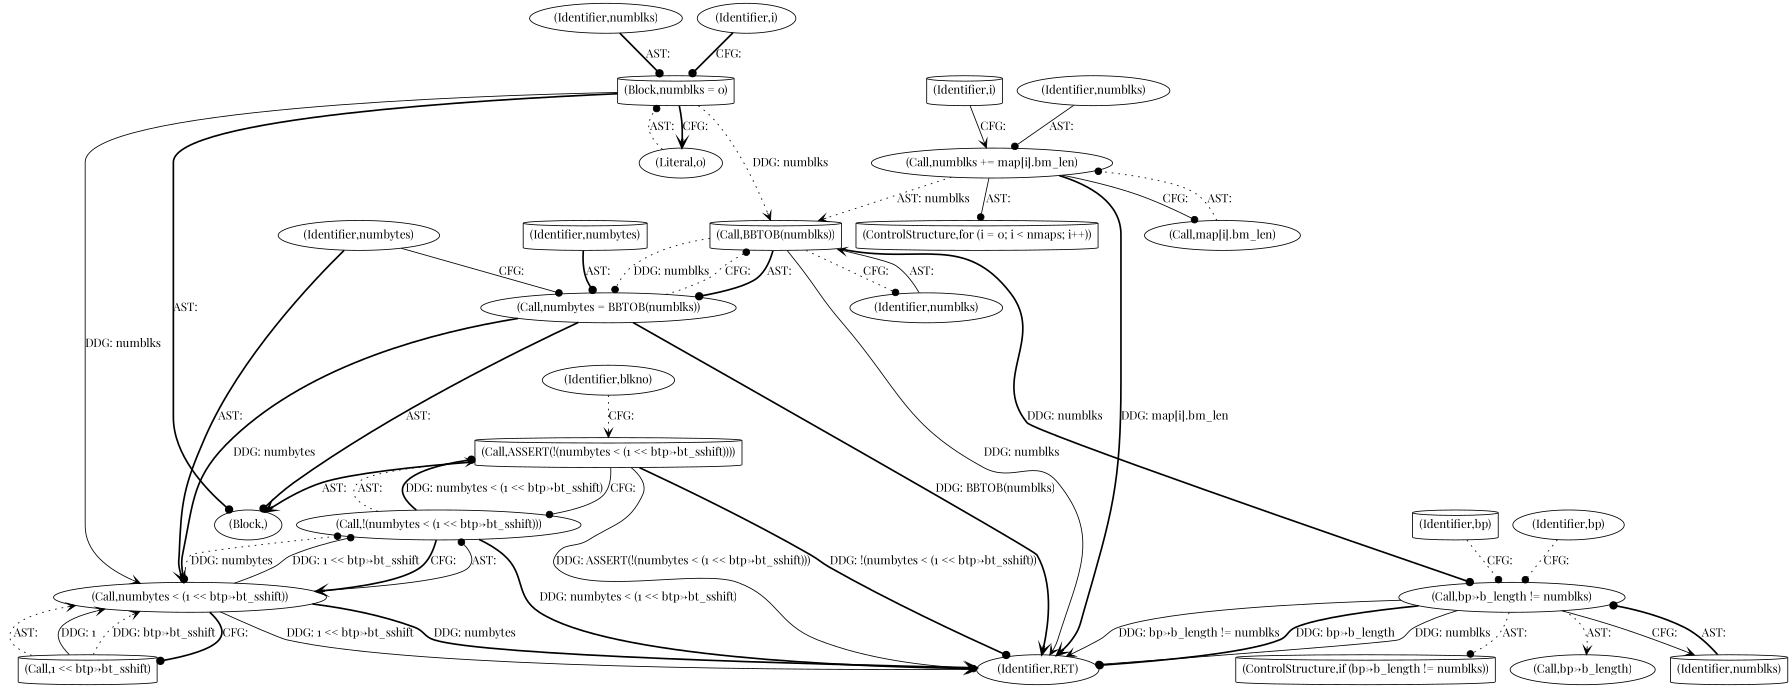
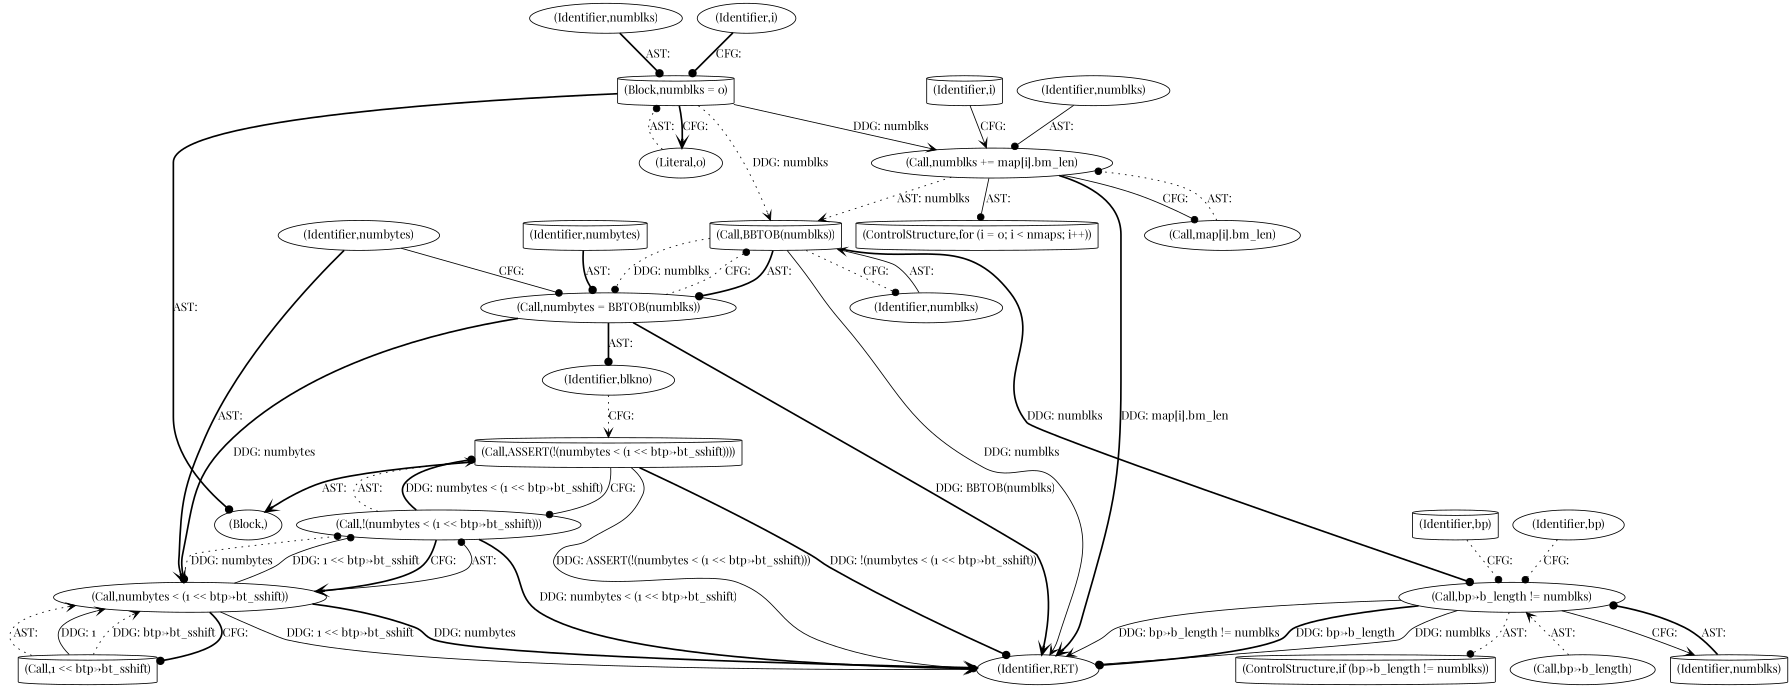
edge "(Block,numblks = 0)" -> "(Call,numbytes < (1 << btp->bt_sshift))": now "(Block,numblks = 0)" -> "(Call,numblks += map[i].bm_len)"
edge "(Call,numbytes = BBTOB(numblks))" -> "(Block,)": now "(Call,numbytes = BBTOB(numblks))" -> "(Identifier,blkno)"
edge "(Call,bp->b_length != numblks)" -> "(Call,bp->b_length)": reversed
